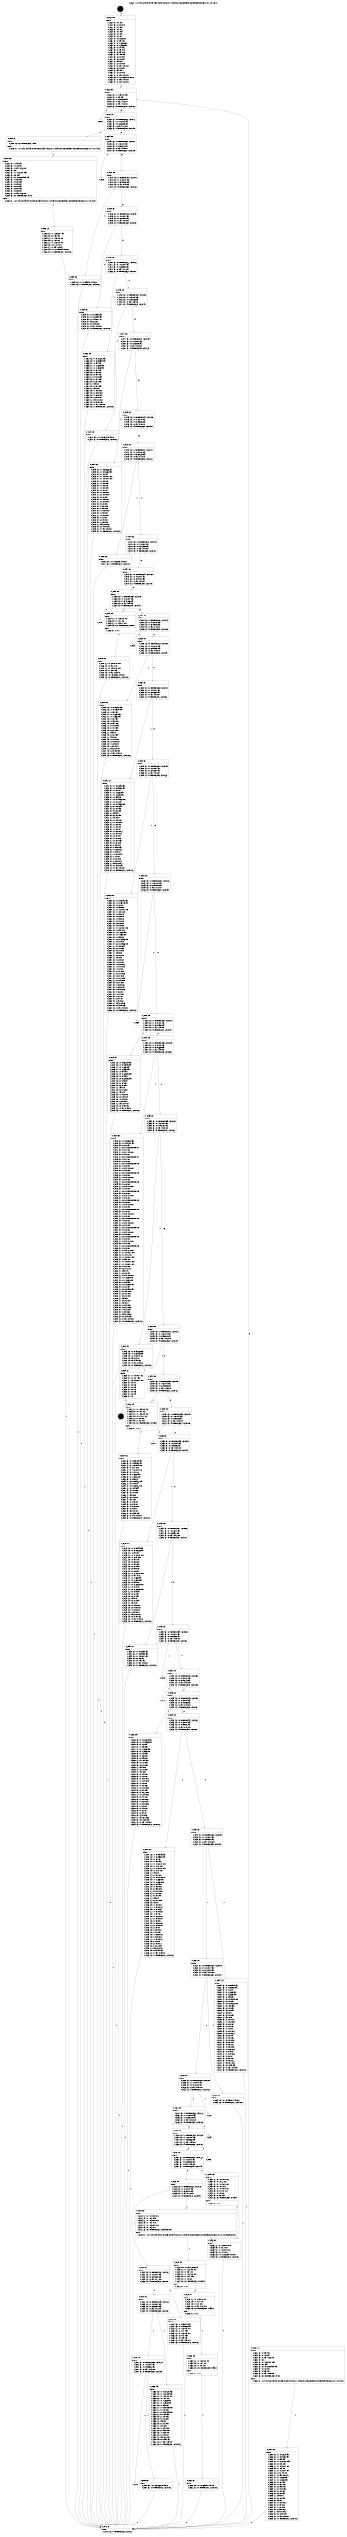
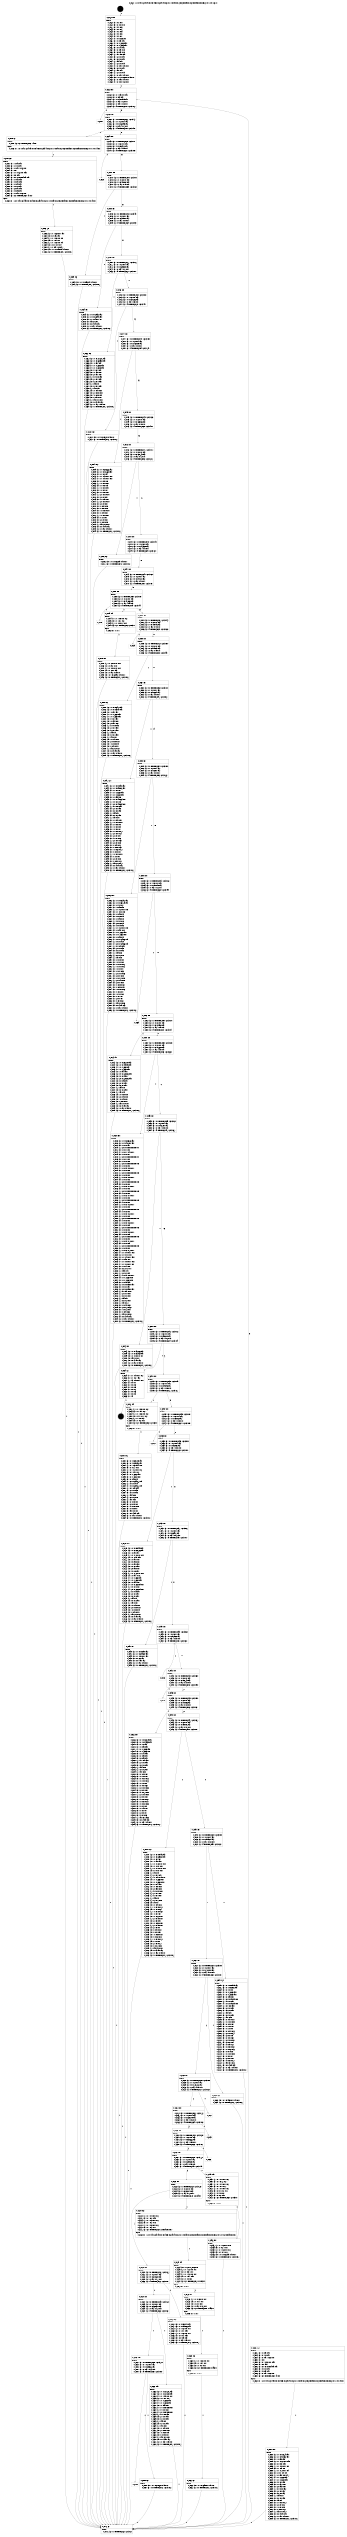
edge "0x40198b [28]" -> "0x401d02": reversed
